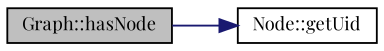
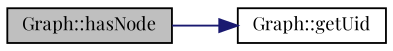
node "Node::getUid": label "Node::getUid" -> "Graph::getUid"
